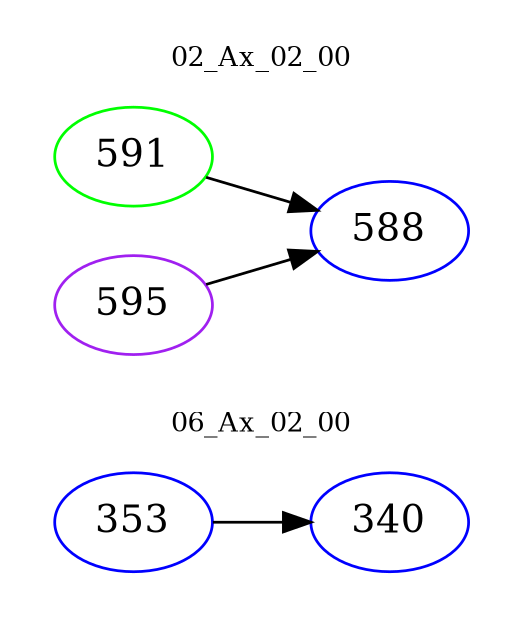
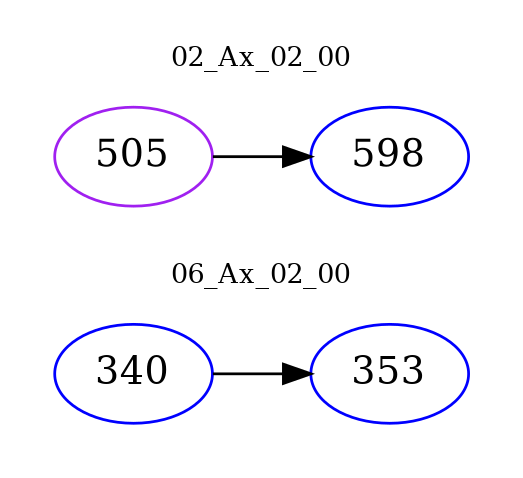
node "591": removed
node "588": label "588" -> "598"
node "595": label "595" -> "505"
edge "353" -> "340": reversed
